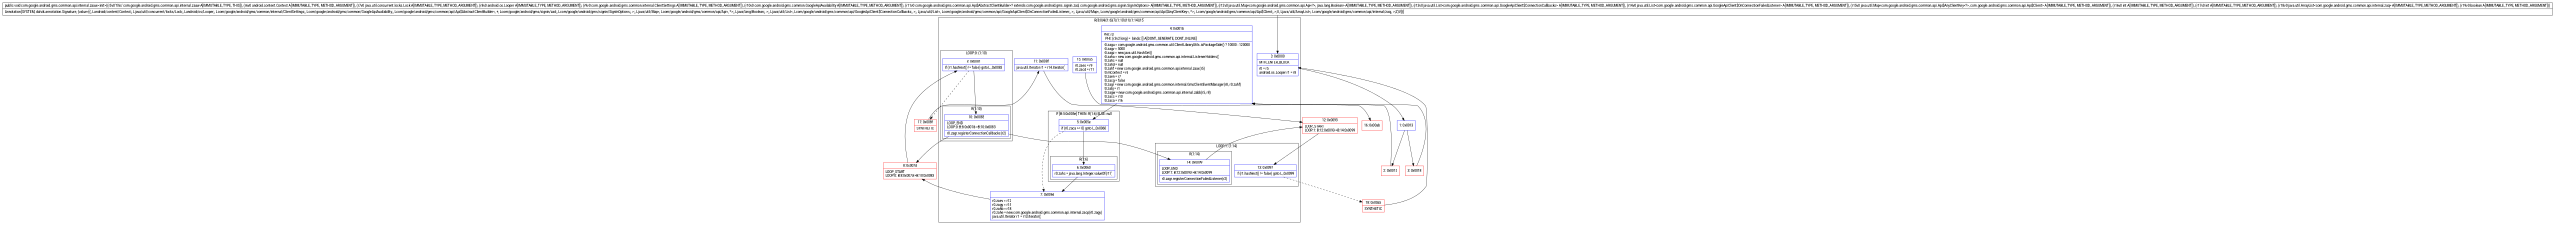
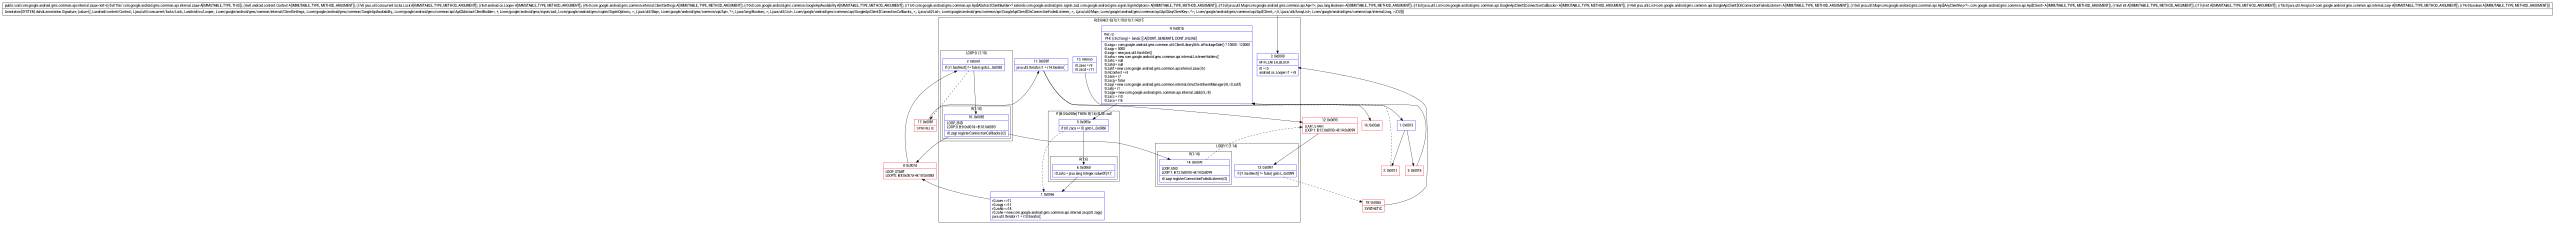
edge "0: 0x0000" -> "1: 0x0013": now "11: 0x008f" -> "1: 0x0013"
edge "2: 0x0015" -> "4: 0x001b": style solid -> dashed
edge "14: 0x0099" -> "12: 0x0093": style solid -> dashed
